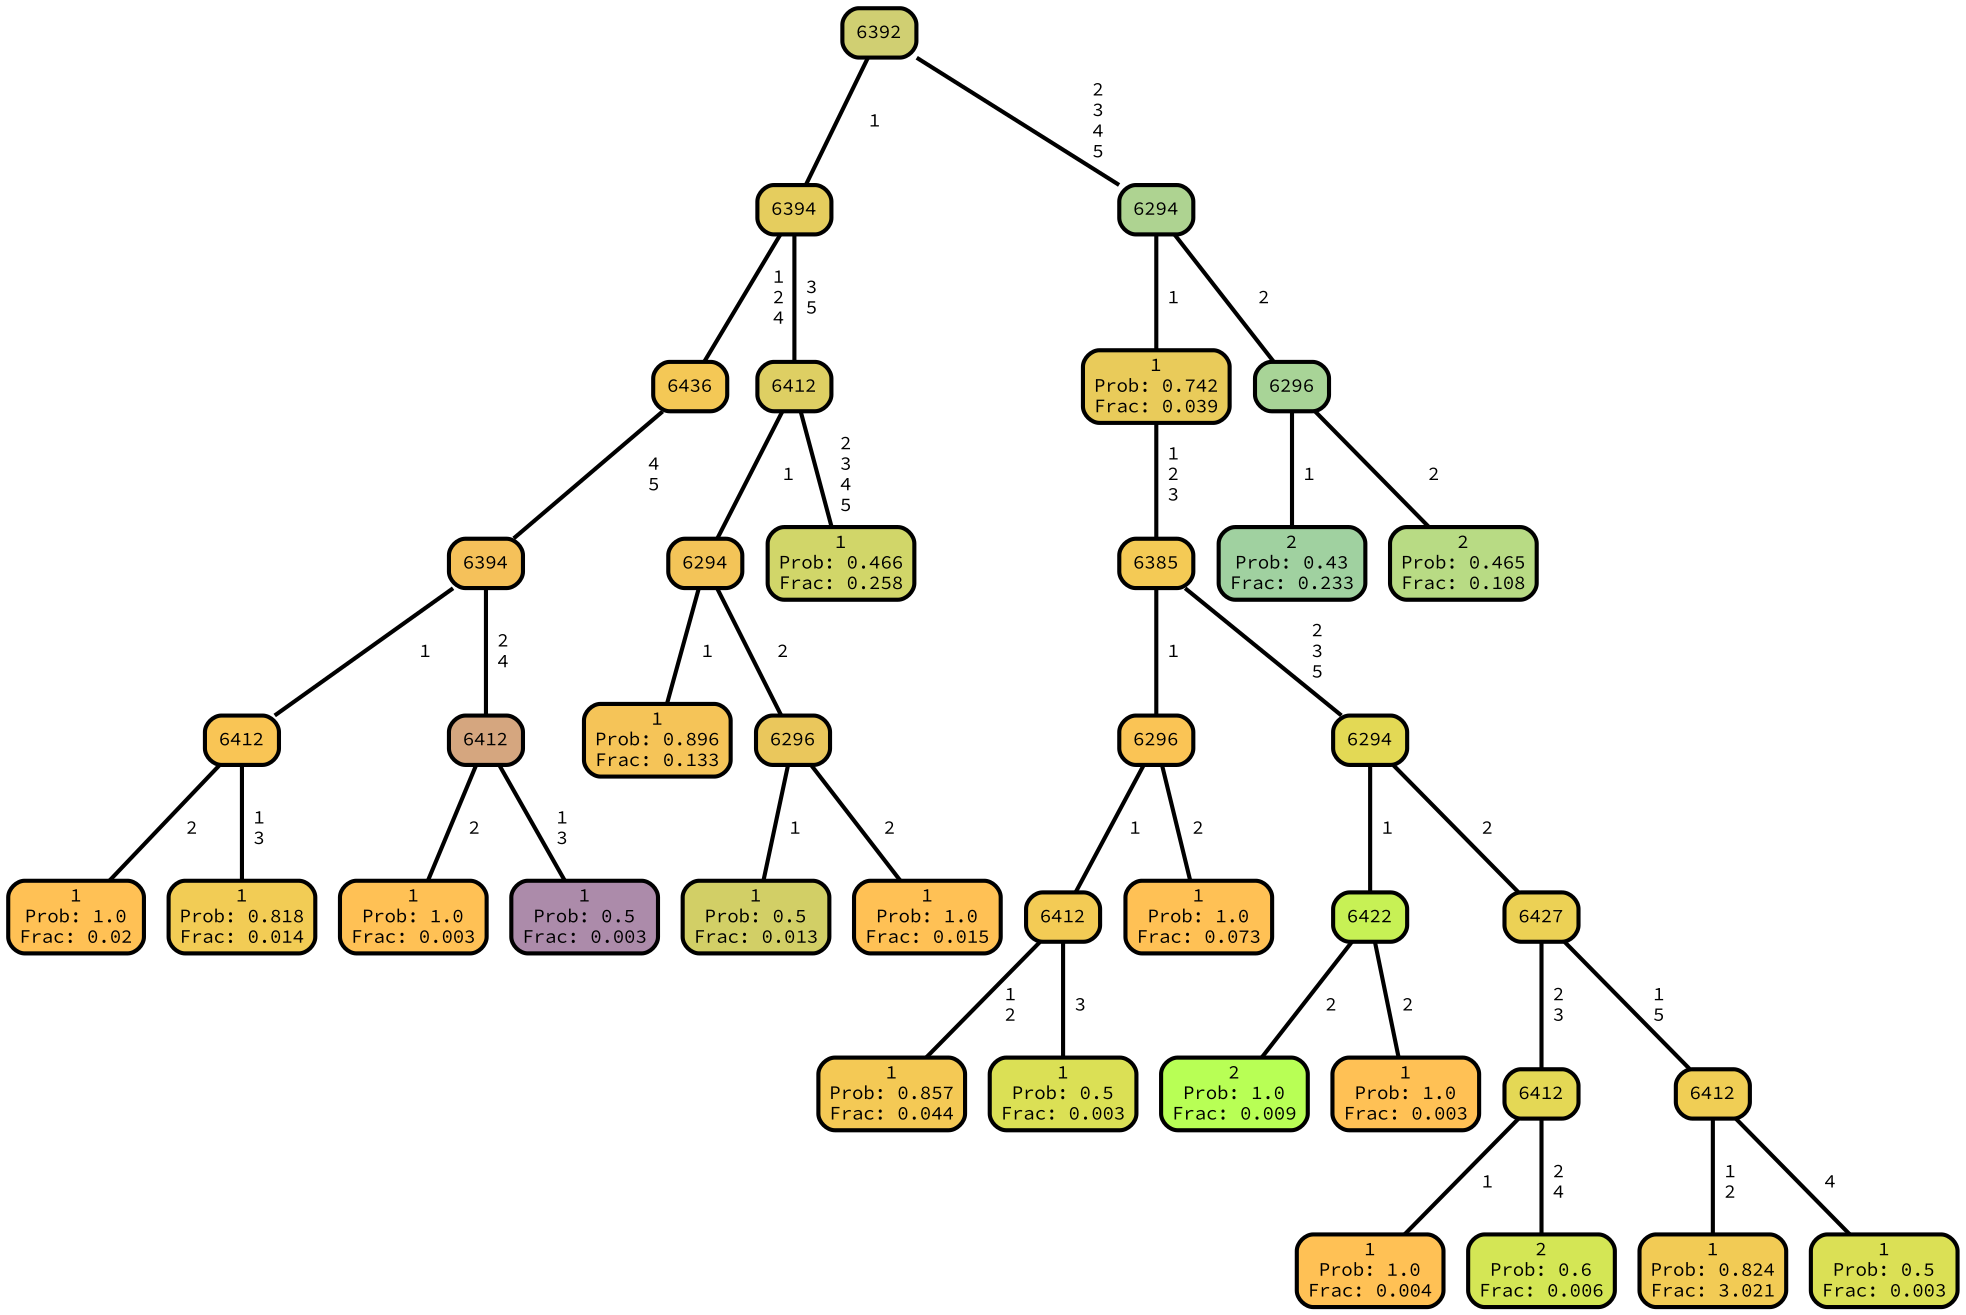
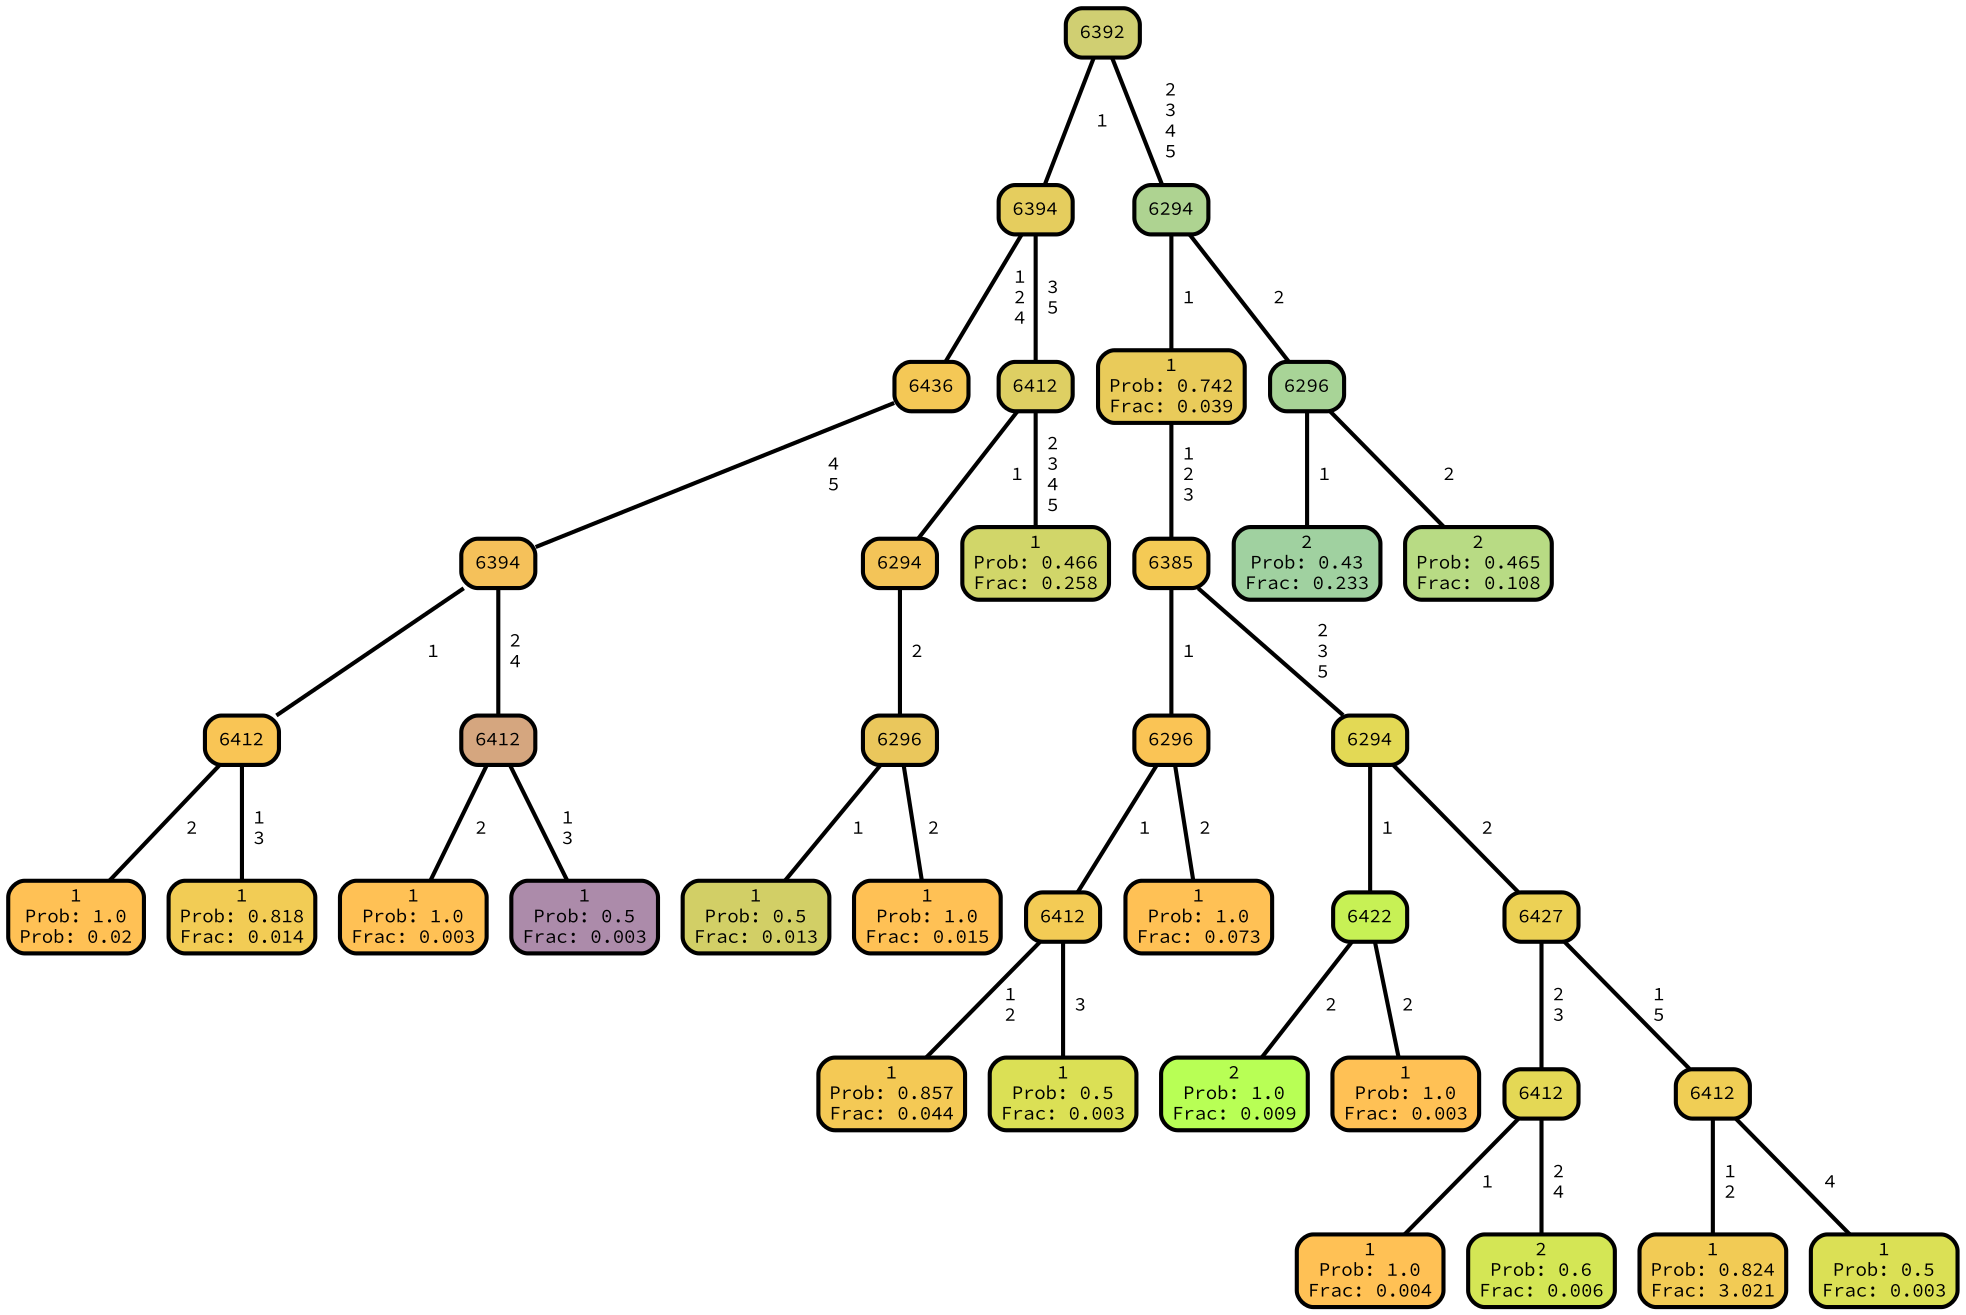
node "1 Prob: 0.896 Frac: 0.133": removed
node "1 Prob: 1.0 Frac: 0.02": label "1 Prob: 1.0 Frac: 0.02" -> "1 Prob: 1.0 Prob: 0.02"
